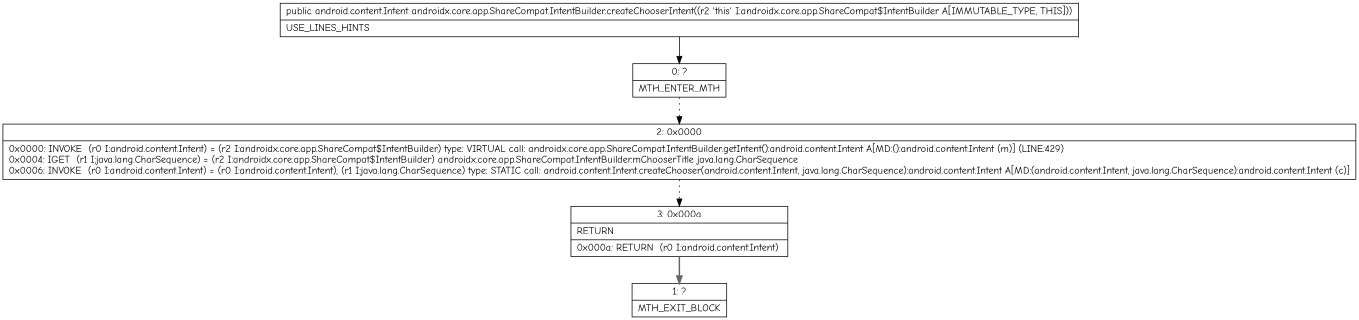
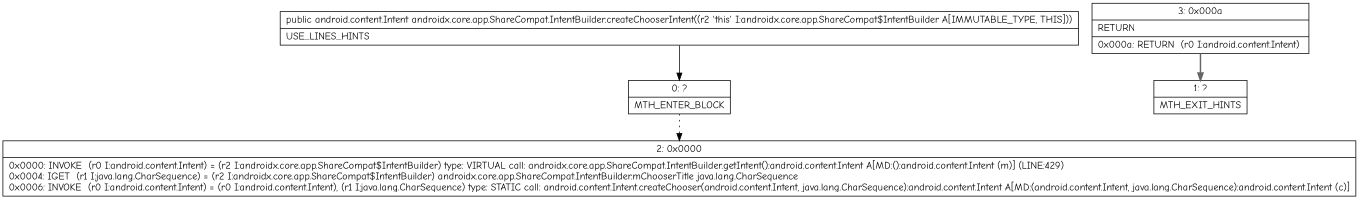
node "0: ?": text "MTH_ENTER_MTH" -> "MTH_ENTER_BLOCK"
edge "2: 0x0000" -> "3: 0x000a": removed
node "1: ?": text "MTH_EXIT_BLOCK" -> "MTH_EXIT_HINTS"
